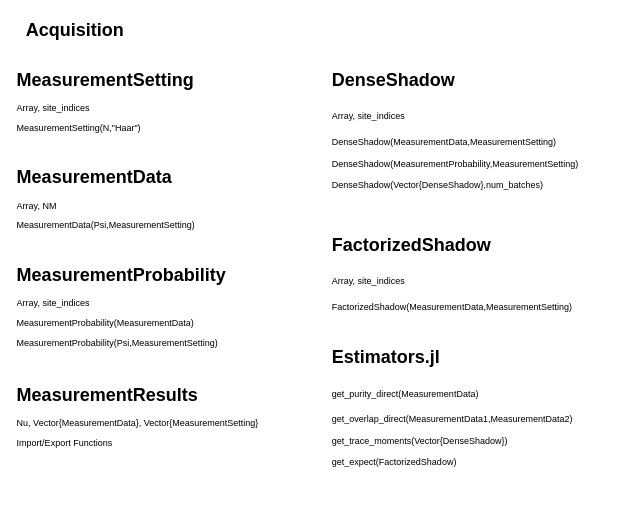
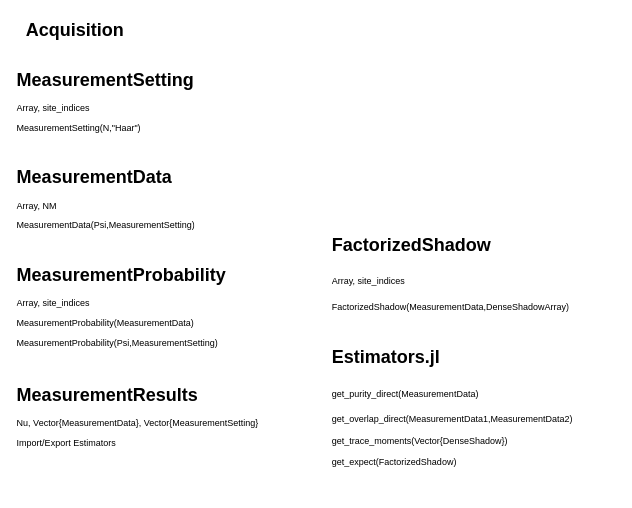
node "DenseShadowArray, site_indices DenseShadow(MeasurementData,MeasurementSetting) DenseShadow(MeasurementProbability,MeasurementSetting) DenseShadow(Vector{DenseShadow},num_batches)": removed
node "FactorizedShadowArray, site_indices FactorizedShadow(MeasurementData,MeasurementSetting)": label "FactorizedShadowArray, site_indices FactorizedShadow(MeasurementData,MeasurementSetting)" -> "FactorizedShadowArray, site_indices FactorizedShadow(MeasurementData,DenseShadowArray)"
node "MeasurementResultsNu, Vector{MeasurementData}, Vector{MeasurementSetting} Import/Export Functions": label "MeasurementResultsNu, Vector{MeasurementData}, Vector{MeasurementSetting} Import/Export Functions" -> "MeasurementResultsNu, Vector{MeasurementData}, Vector{MeasurementSetting} Import/Export Estimators"
